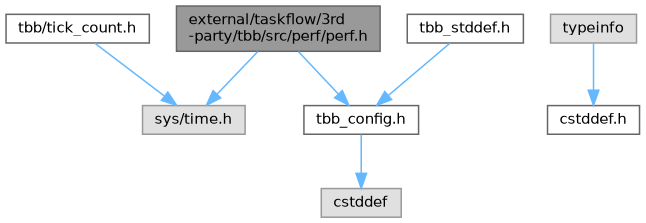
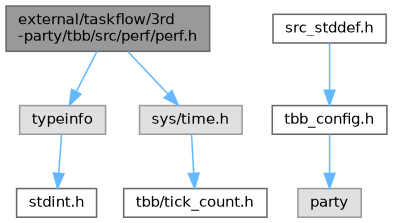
node "tbb_stddef.h": label "tbb_stddef.h" -> "src_stddef.h"
edge "tbb/tick_count.h" -> "sys/time.h": reversed
edge "external/taskflow/3rd -party/tbb/src/perf/perf.h" -> "tbb_config.h": now "external/taskflow/3rd -party/tbb/src/perf/perf.h" -> "typeinfo"
node "cstddef.h": label "cstddef.h" -> "stdint.h"
node "cstddef": label "cstddef" -> "party"
